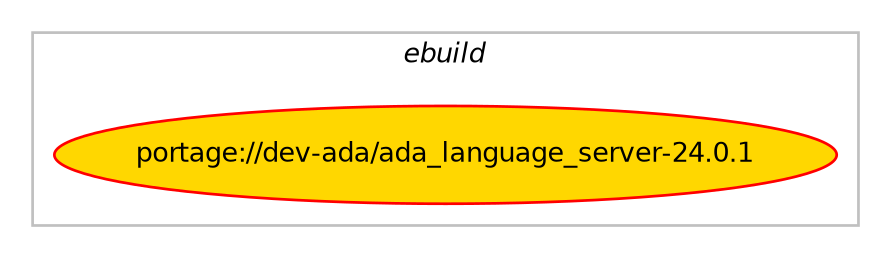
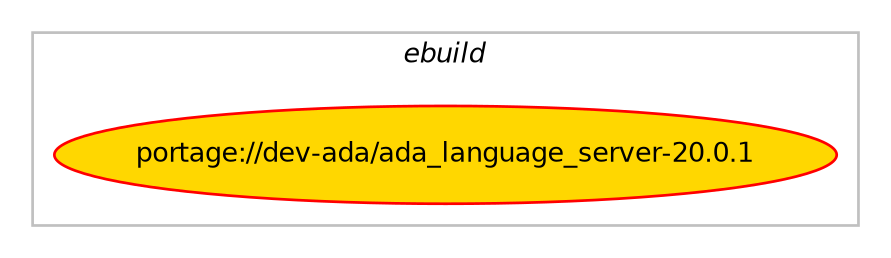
node "portage://dev-ada/ada_language_server-24.0.1": label "portage://dev-ada/ada_language_server-24.0.1" -> "portage://dev-ada/ada_language_server-20.0.1"
